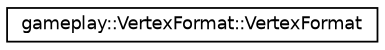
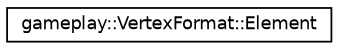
node "gameplay::VertexFormat::VertexFormat": label "gameplay::VertexFormat::VertexFormat" -> "gameplay::VertexFormat::Element"
